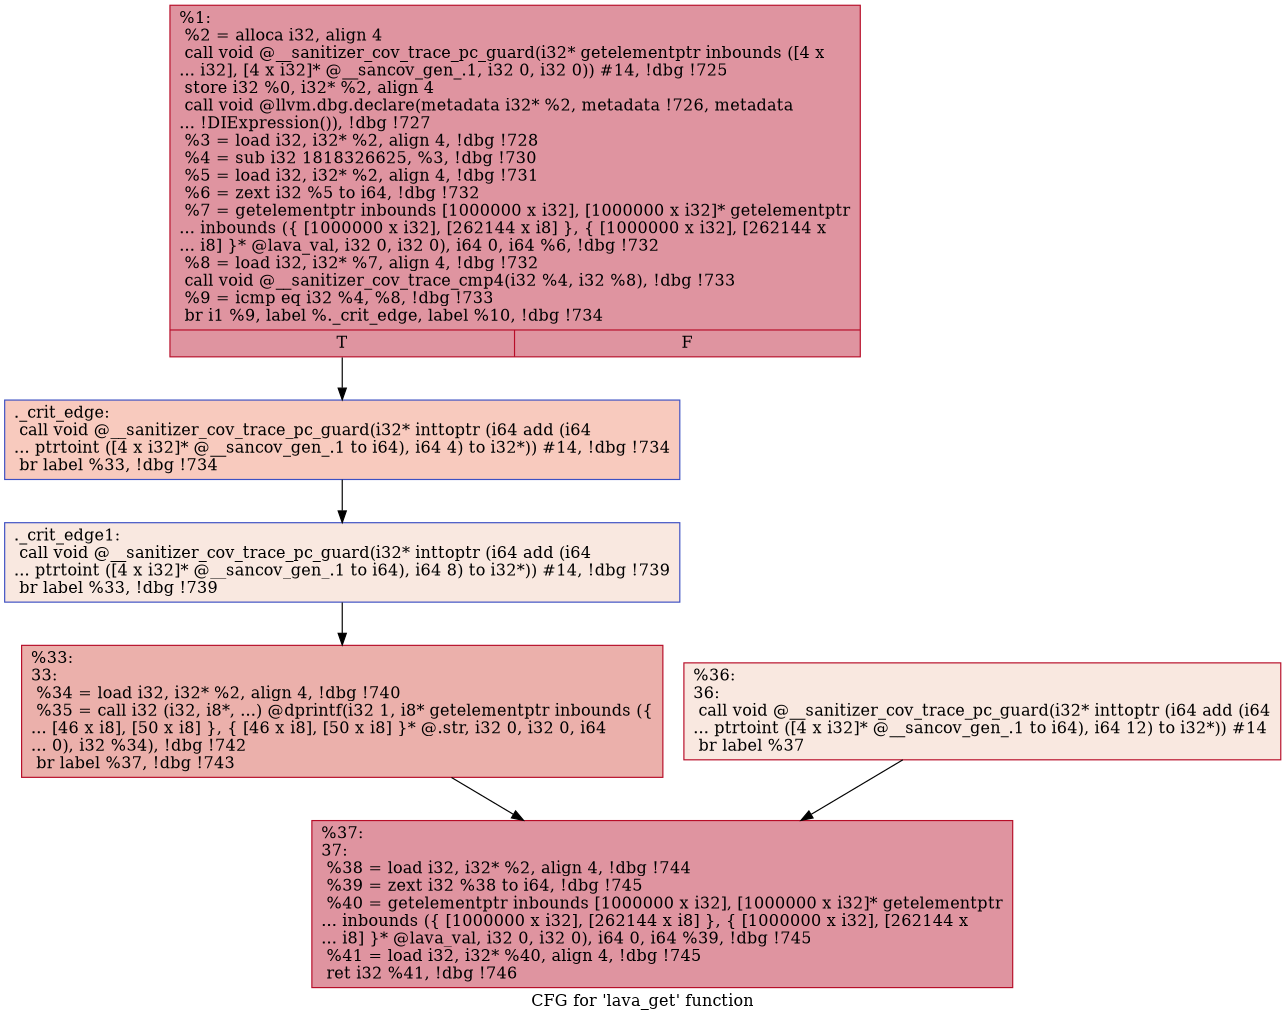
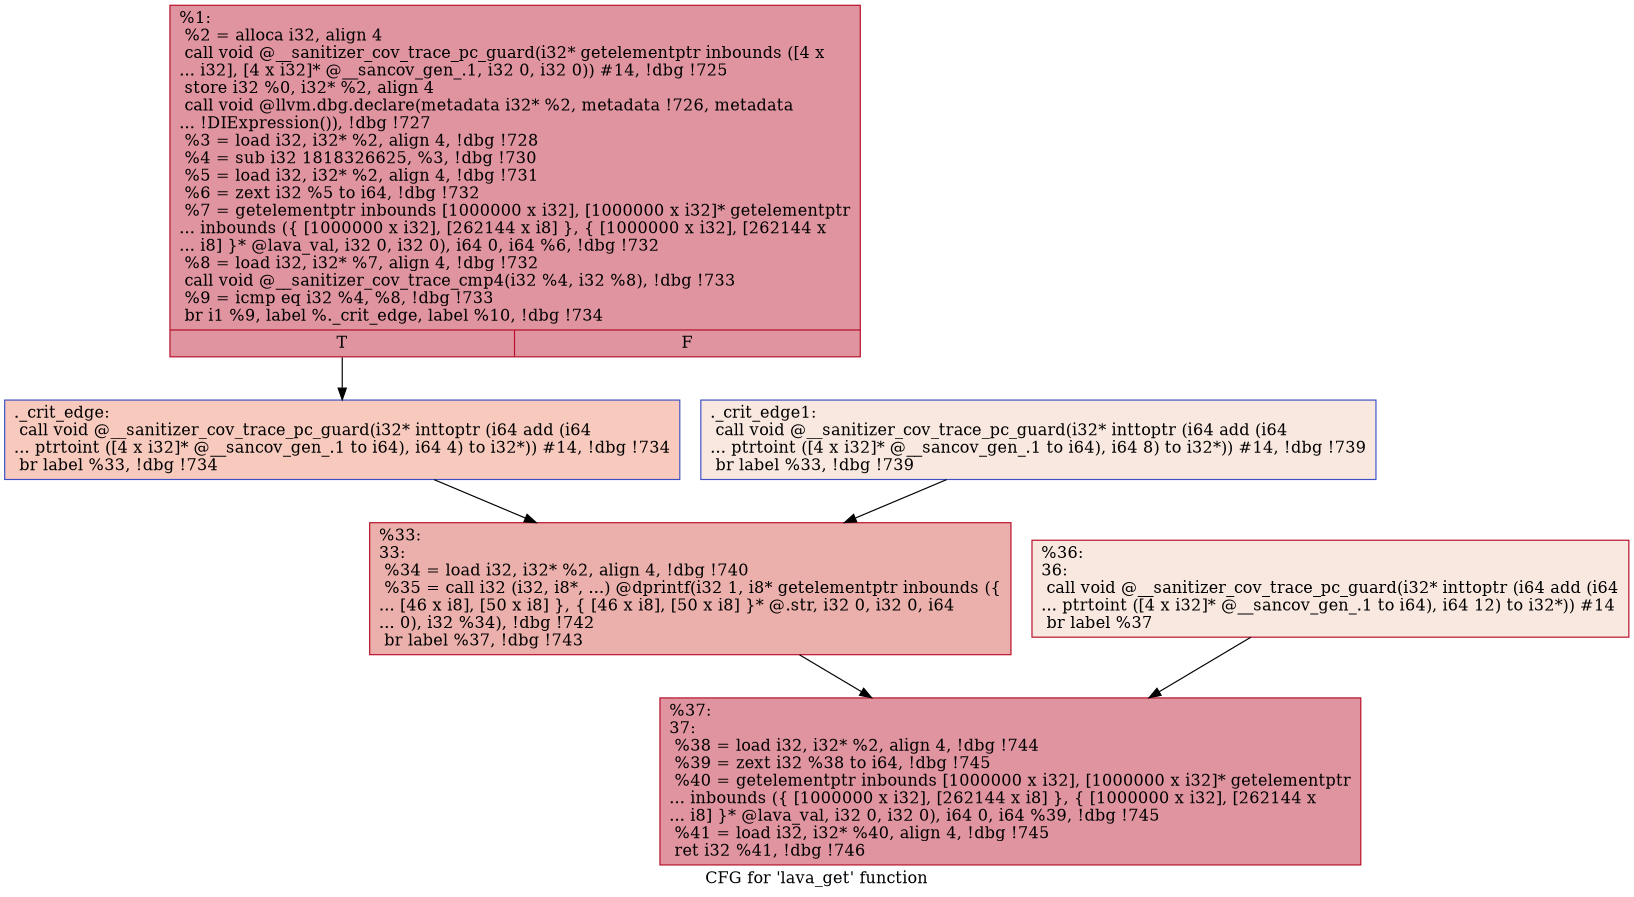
edge "._crit_edge:" -> "._crit_edge1:": now "._crit_edge:" -> "%33:"
